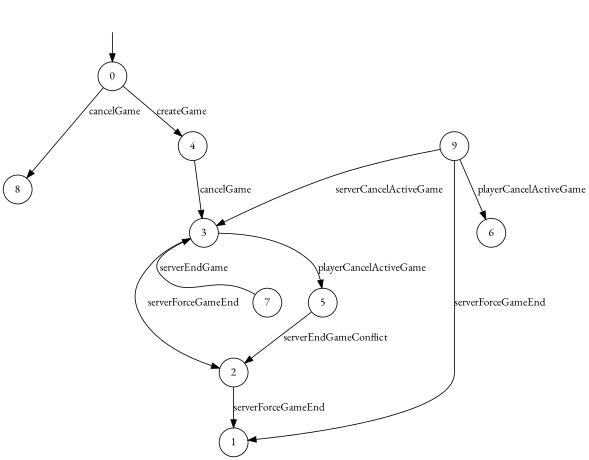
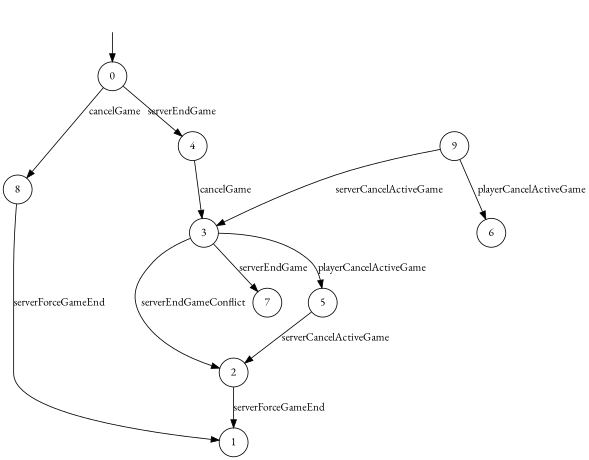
edge "0" -> "4": label "createGame" -> "serverEndGame"
edge "7" -> "3": reversed
edge "3" -> "2": label "serverForceGameEnd" -> "serverEndGameConflict"
edge "5" -> "2": label "serverEndGameConflict" -> "serverCancelActiveGame"
edge "9" -> "1": now "8" -> "1"
